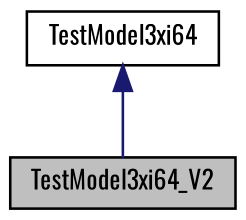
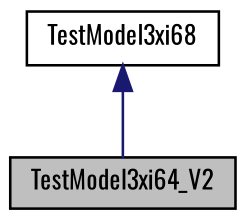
node "TestModel3xi64": label "TestModel3xi64" -> "TestModel3xi68"
